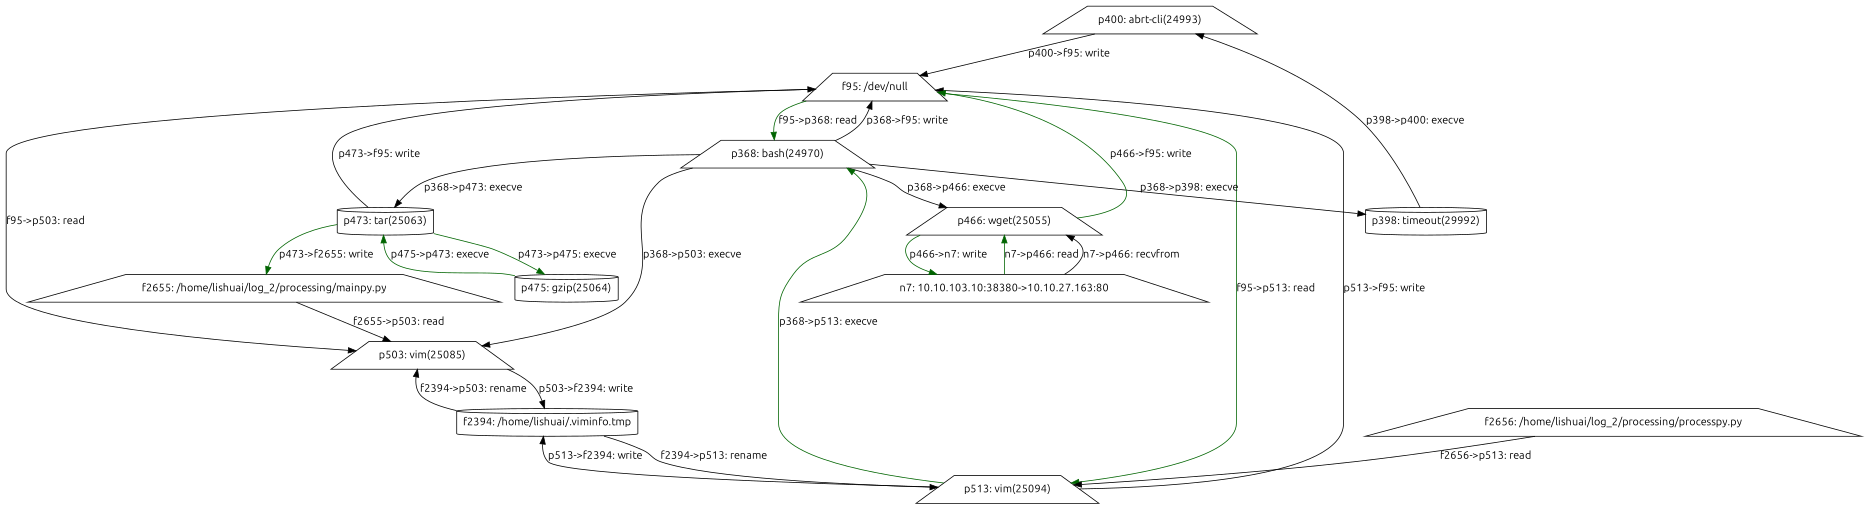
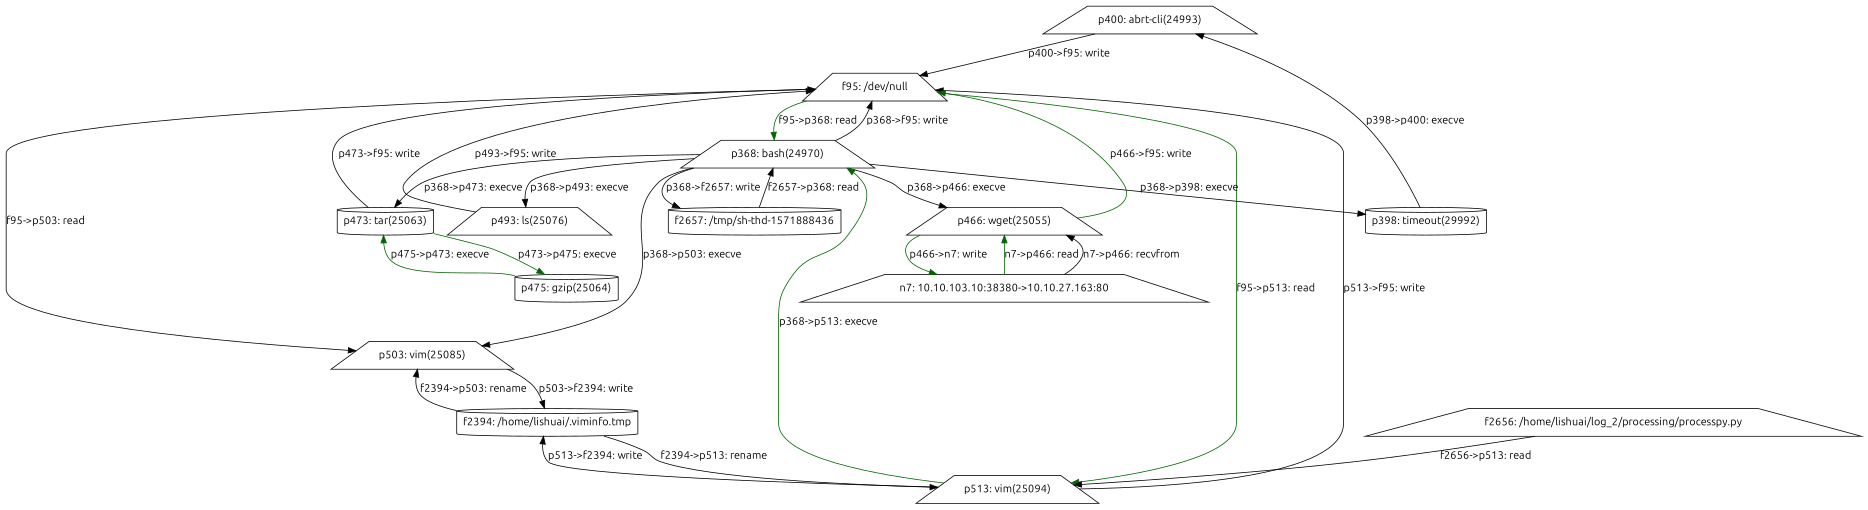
node "p493: ls(25076)": added
node "f2657: /tmp/sh-thd-1571888436": added
node "f2655: /home/lishuai/log_2/processing/mainpy.py": removed
